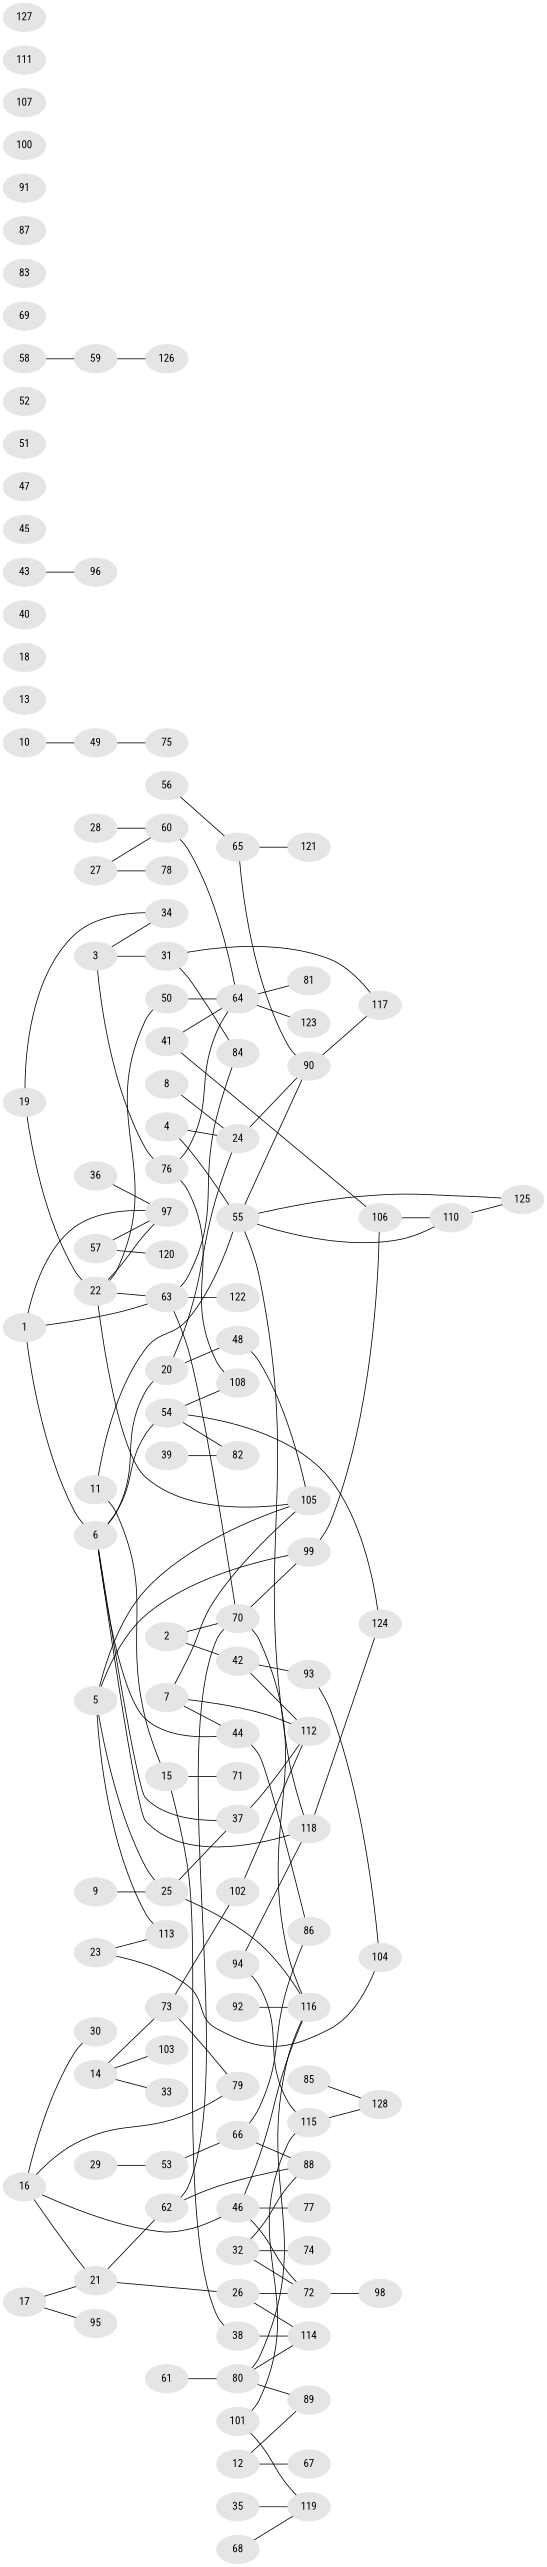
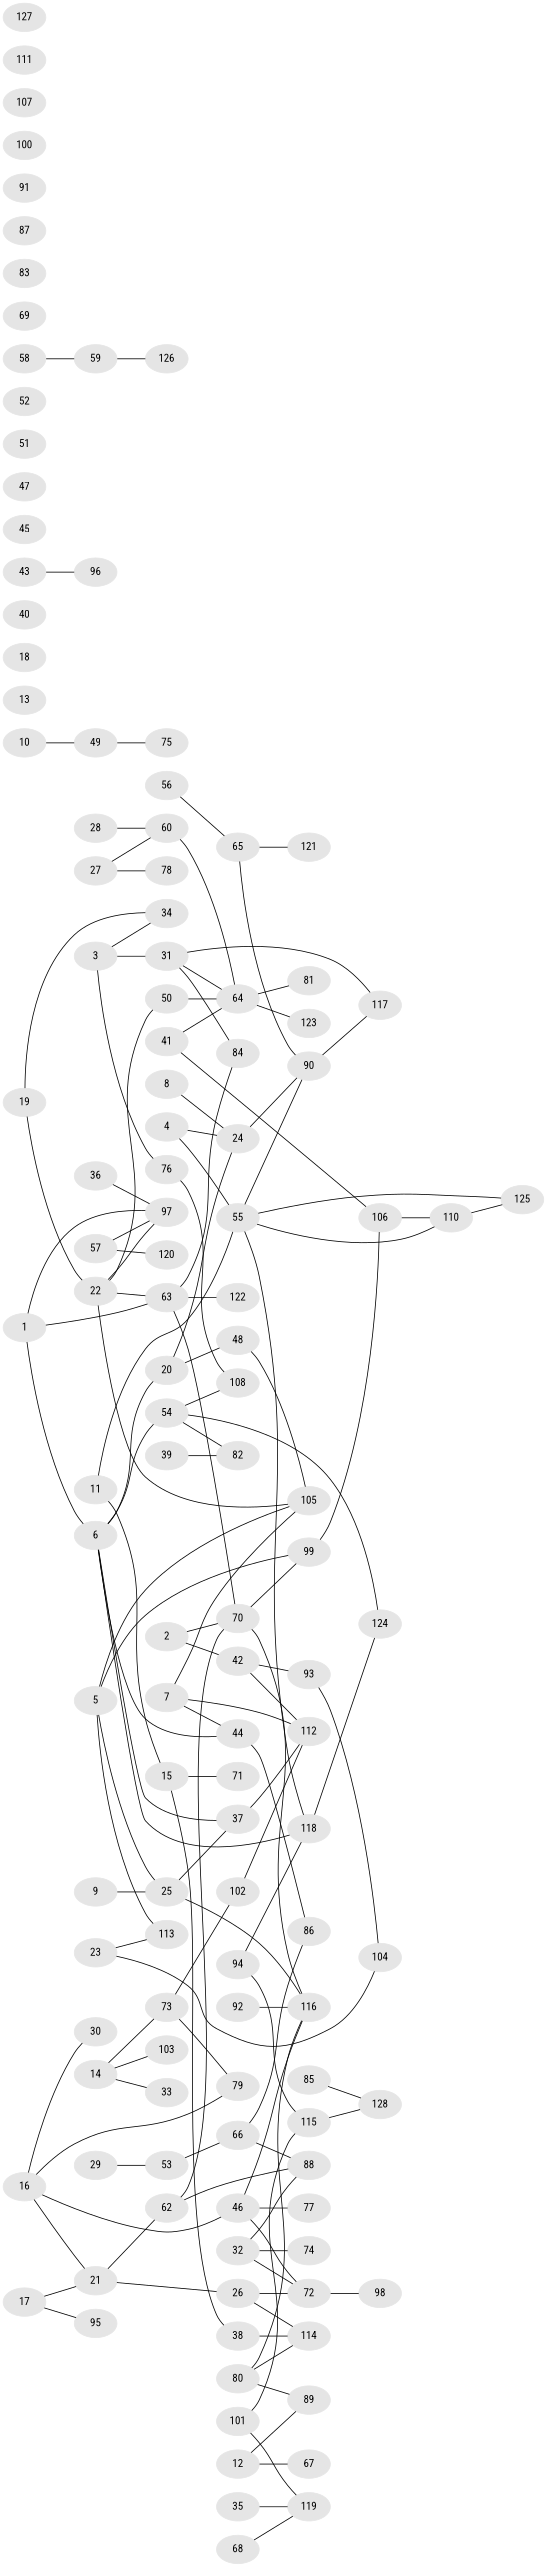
edge "64" -- "76": now "64" -- "31"
node "61": removed
